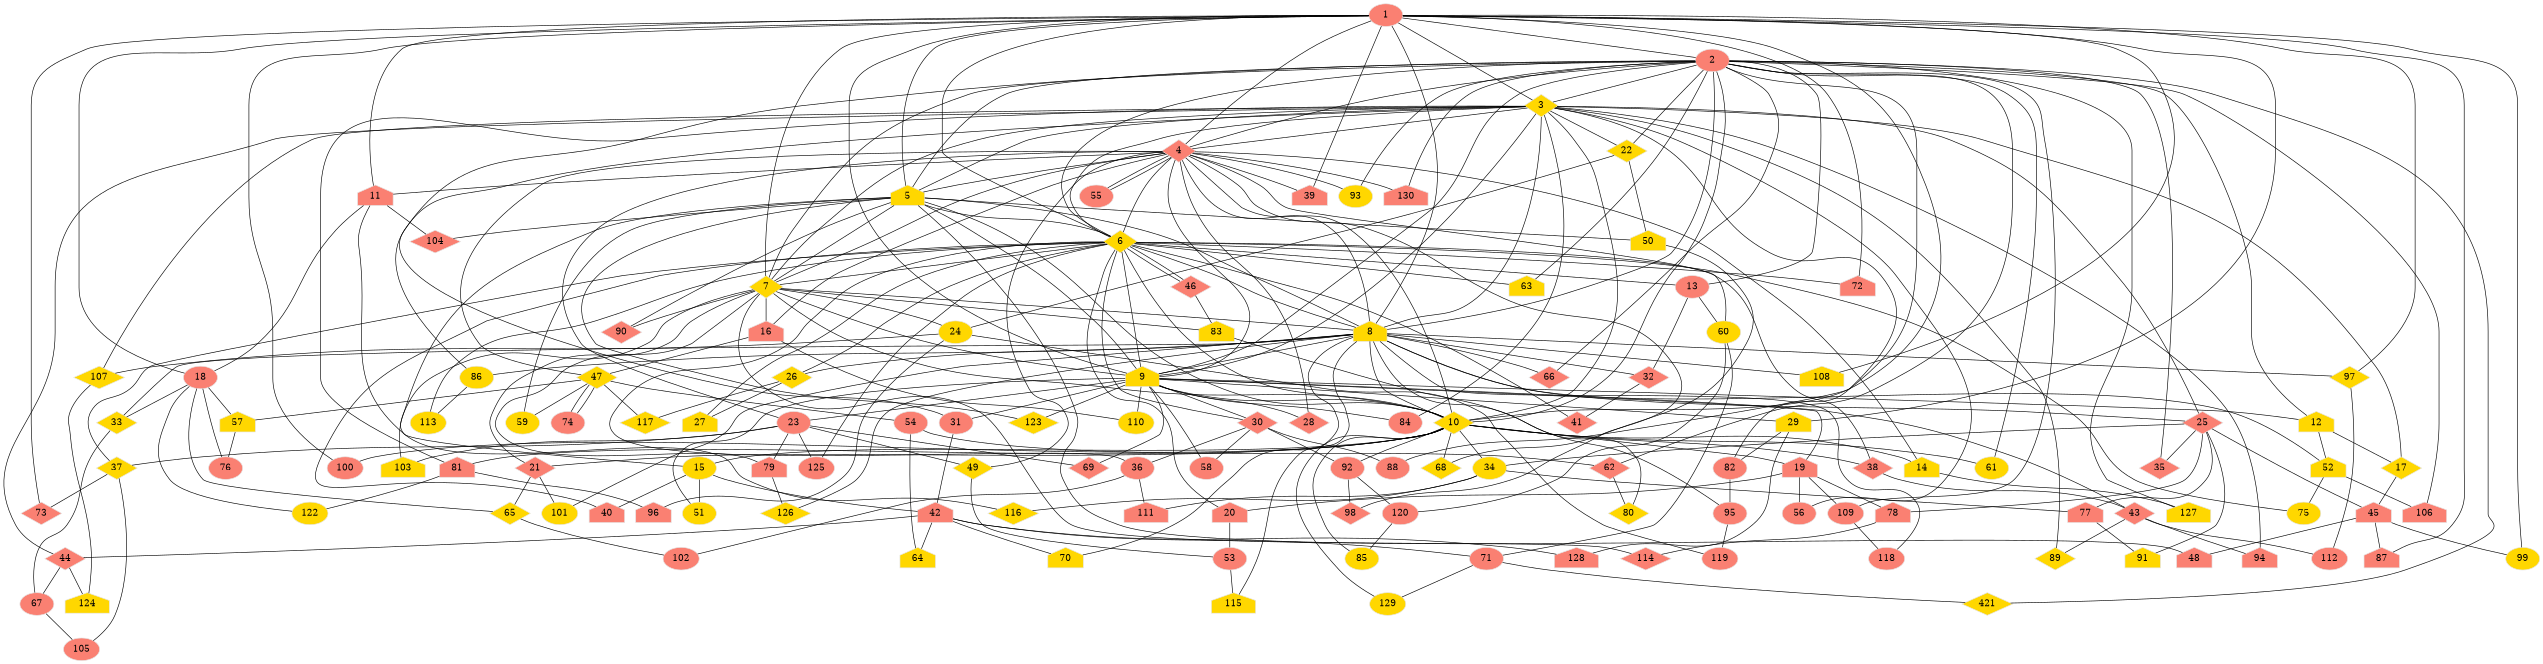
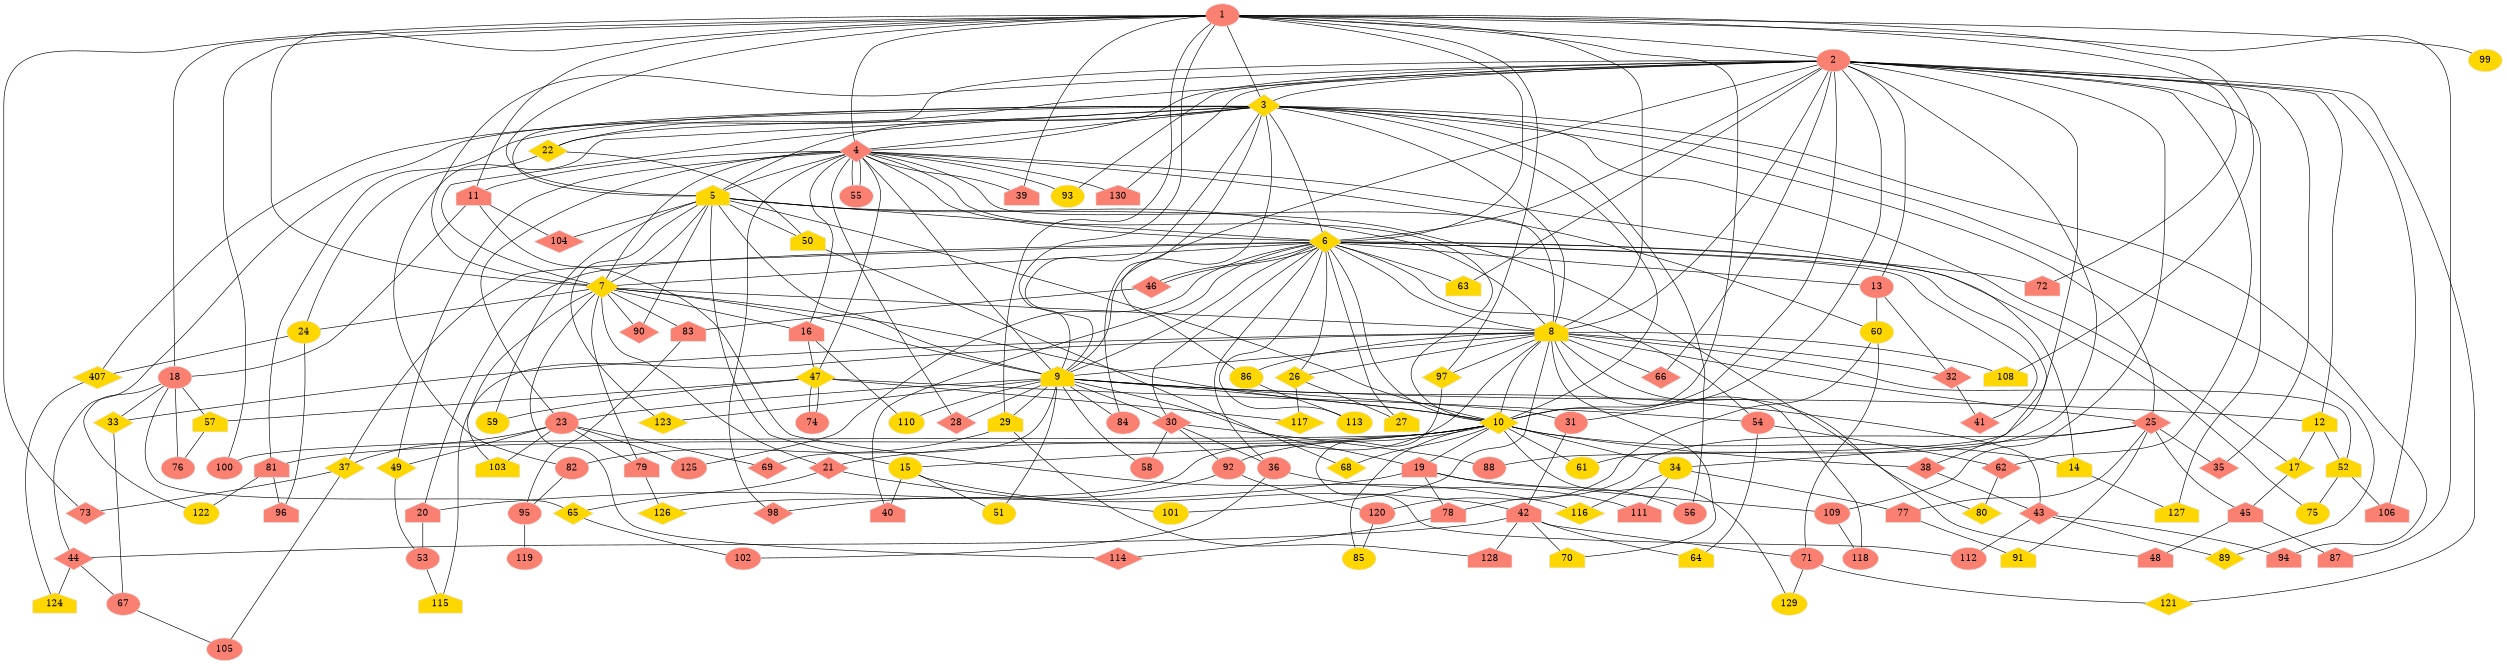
edge "6" -- "54": added
node "83": fillcolor gold -> salmon
node "107": label "107" -> "407"
edge "24" -- "119": removed
edge "45" -- "99": removed
node "421": label "421" -> "121"
